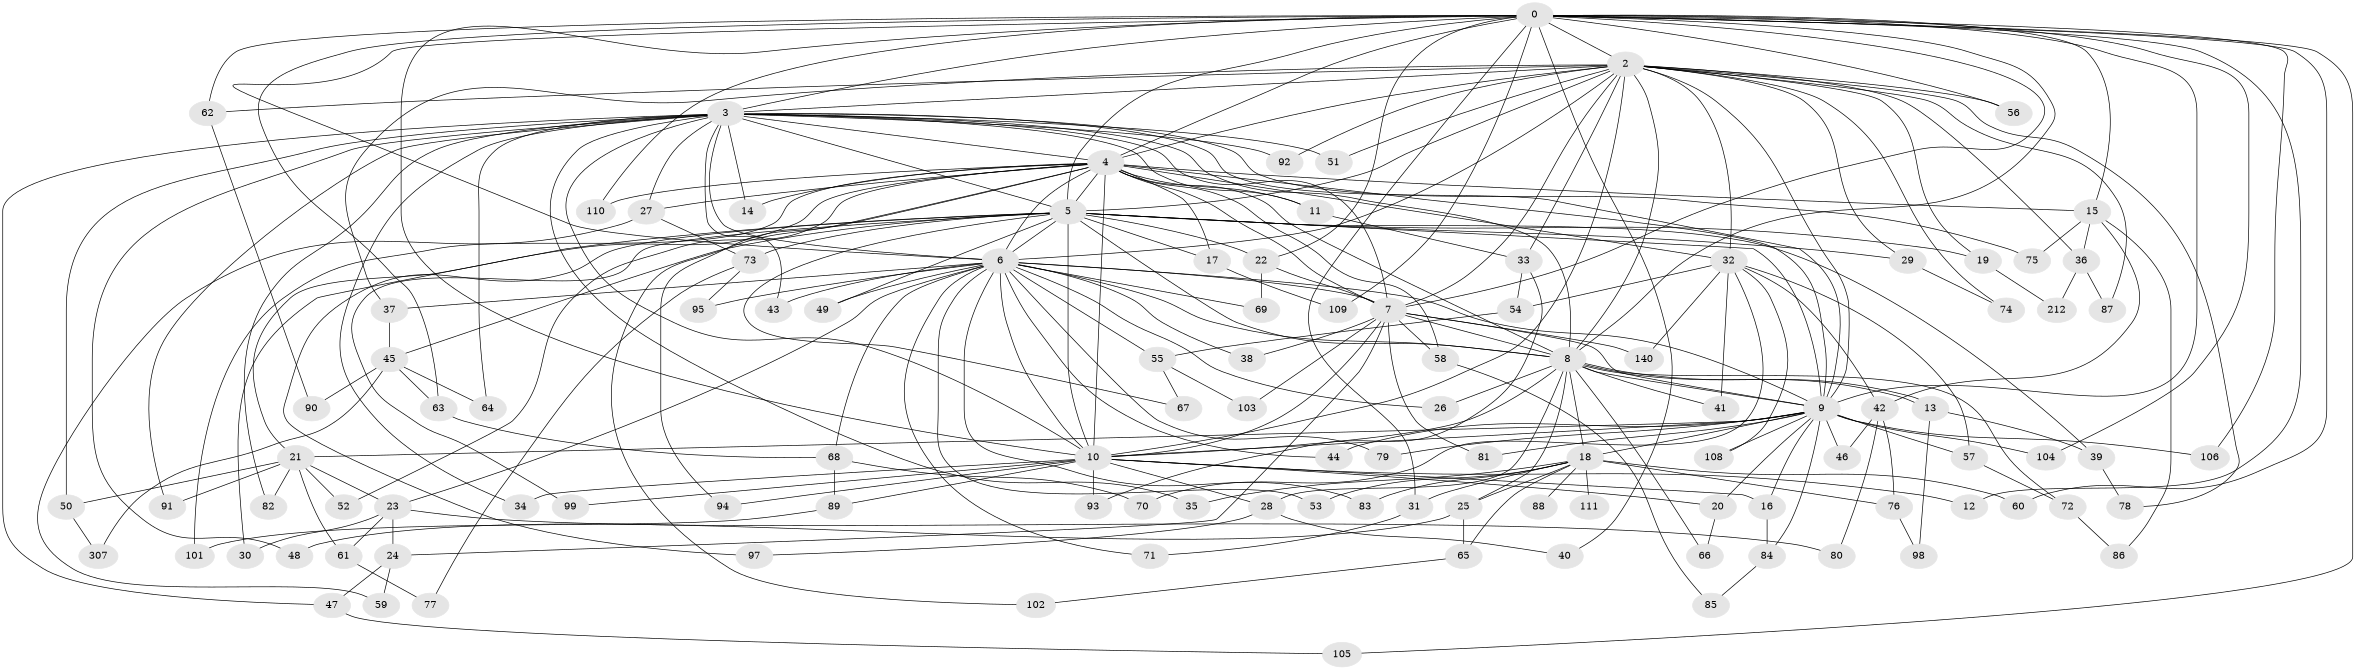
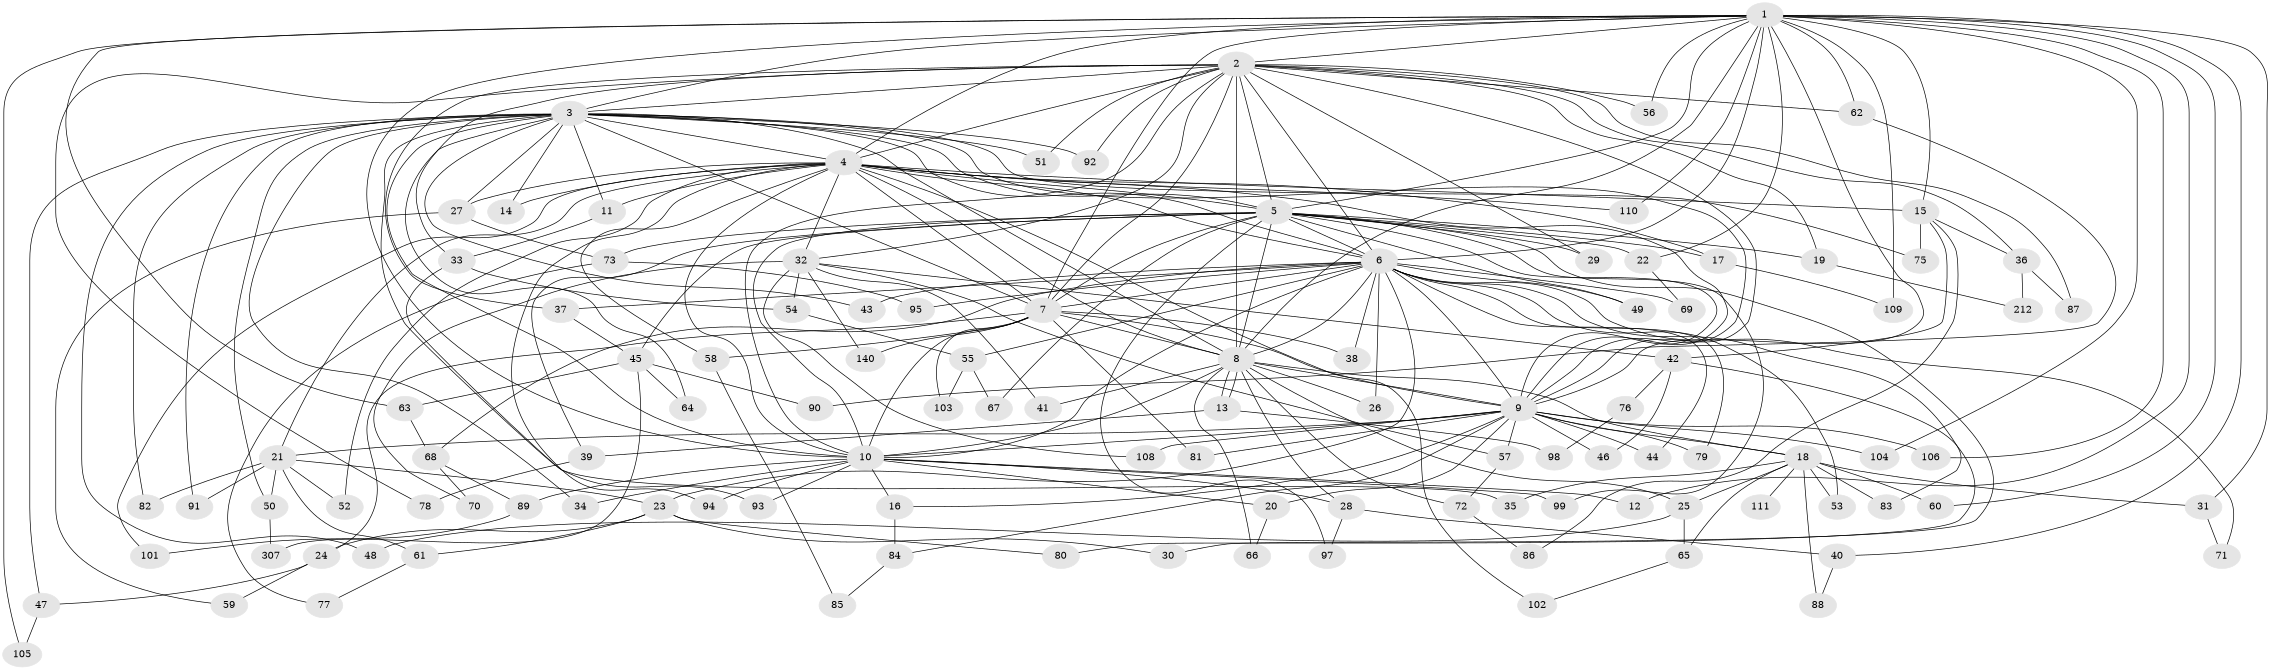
node "0": label "0" -> "1"
edge "22" -- "7": now "5" -- "7"
node "74": removed
edge "18" -- "76": removed
edge "40" -- "88": added
